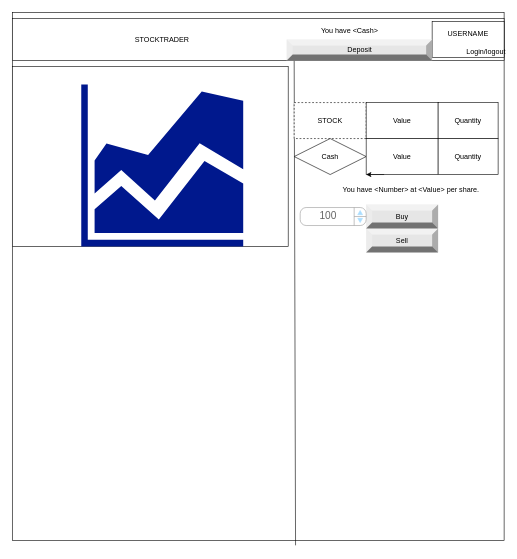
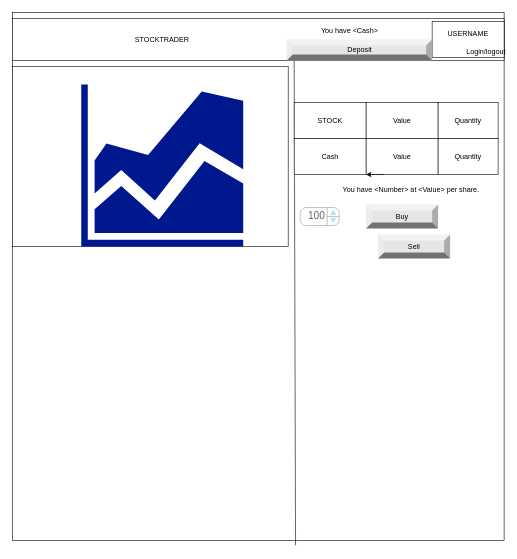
node "STOCK": style dashed -> solid
node "Cash": shape diamond -> rectangle
node "100": size 66x18 -> 39x18
node "Sell": moved (402, 240) -> (414, 246)
